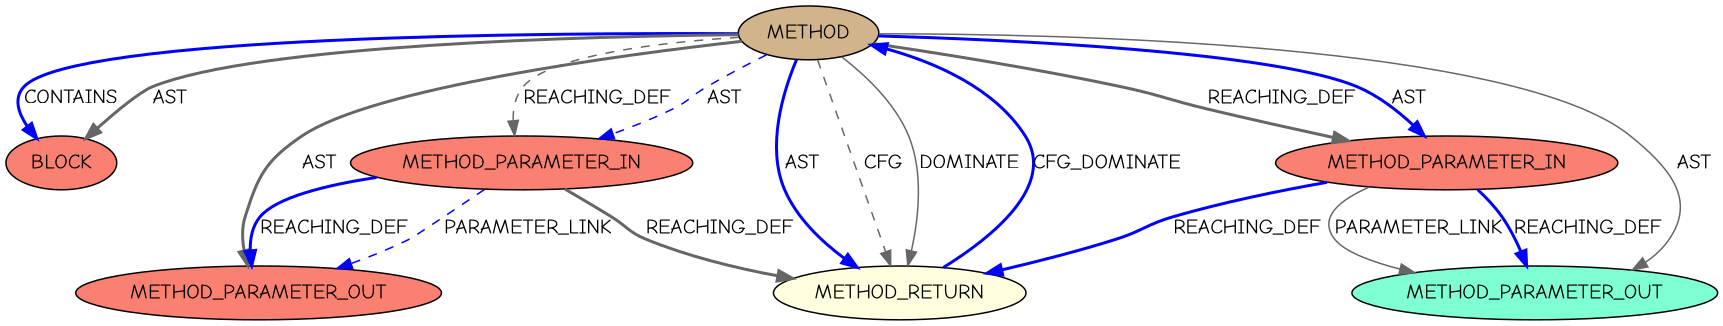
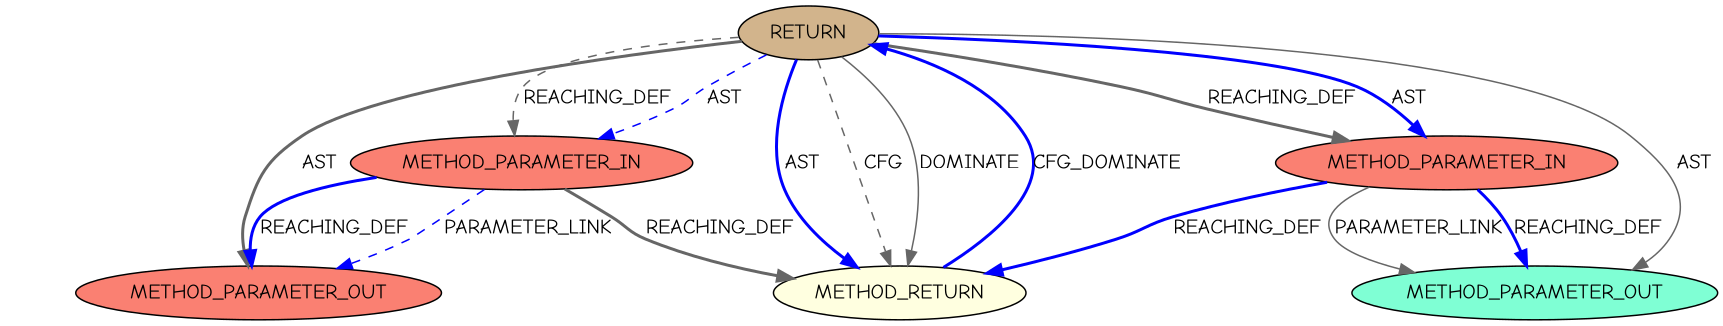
node "METHOD": label "METHOD" -> "RETURN"
node "BLOCK": removed
